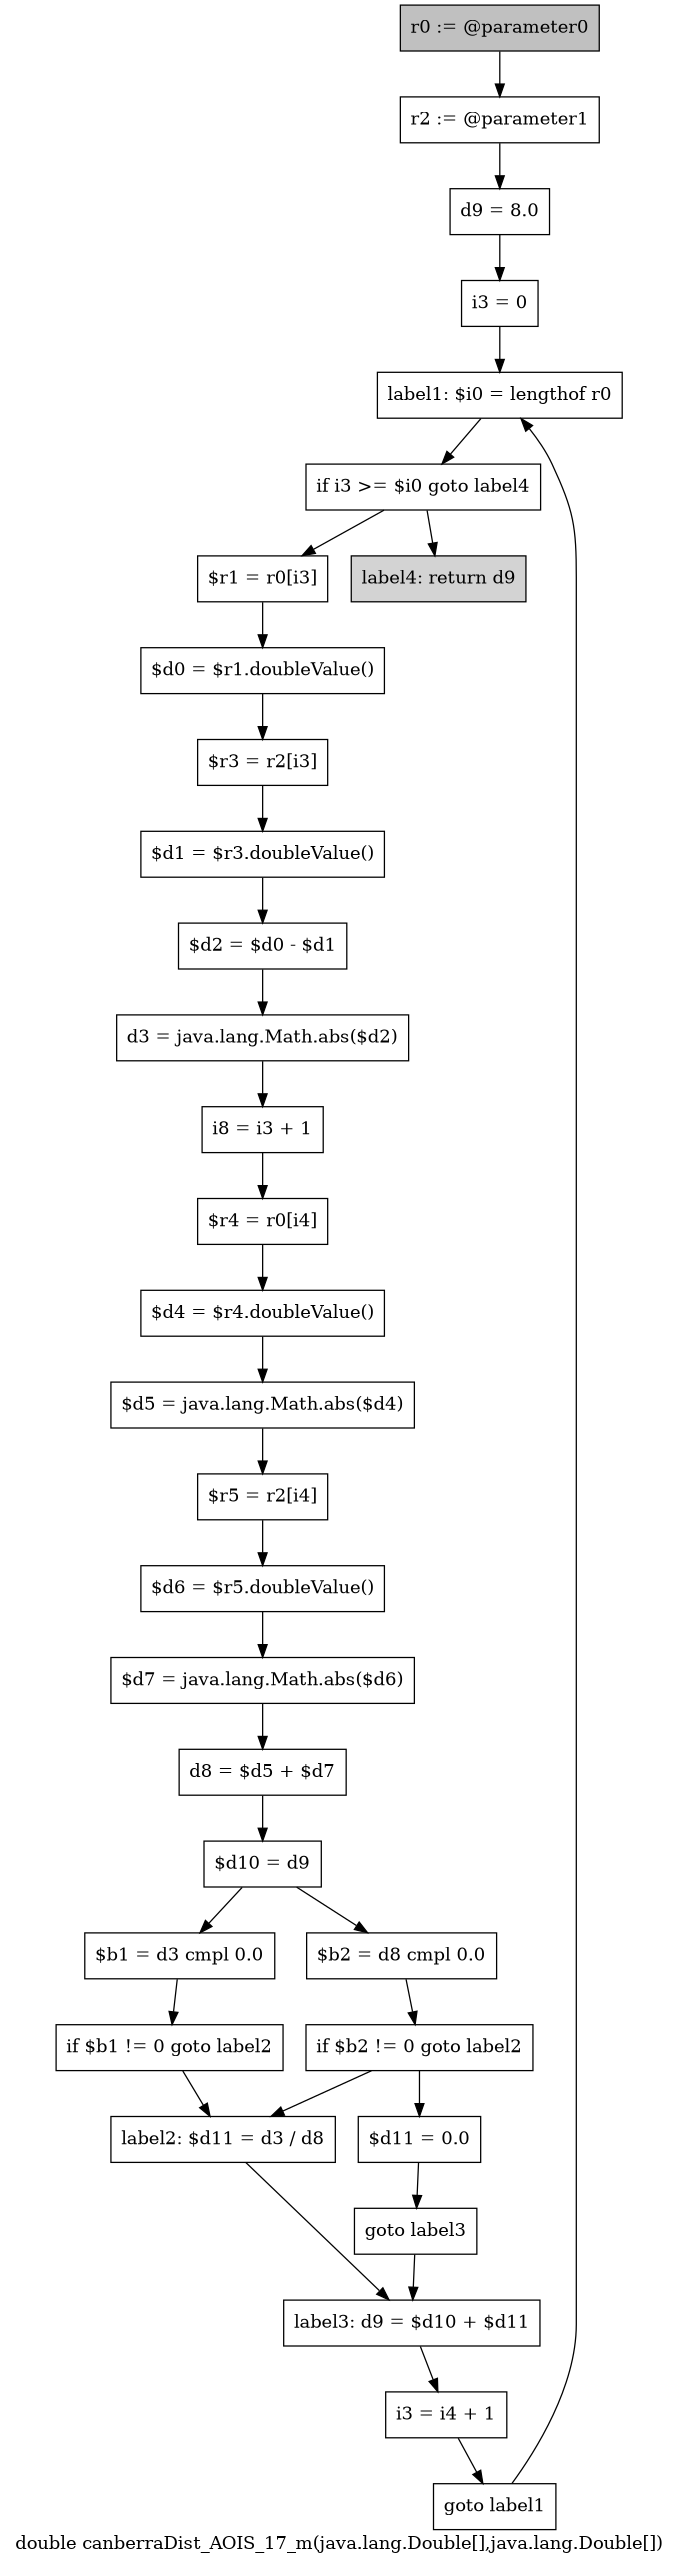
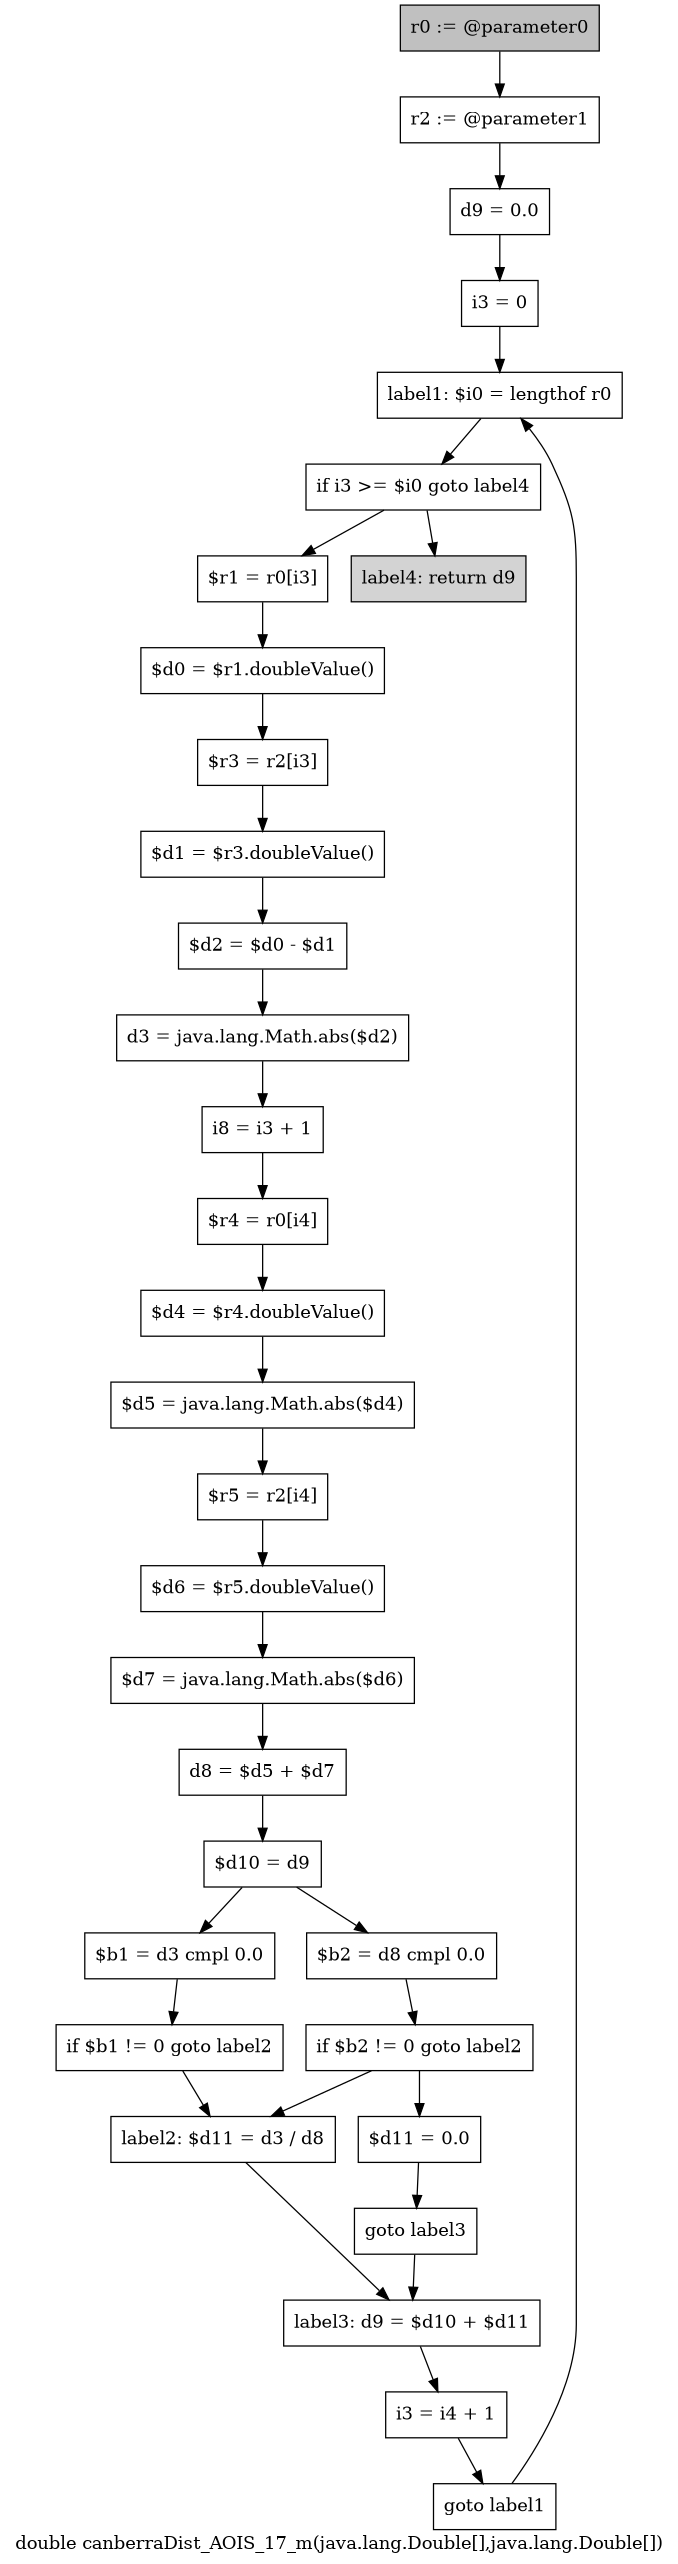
node "d9 = 8.0": label "d9 = 8.0" -> "d9 = 0.0"
